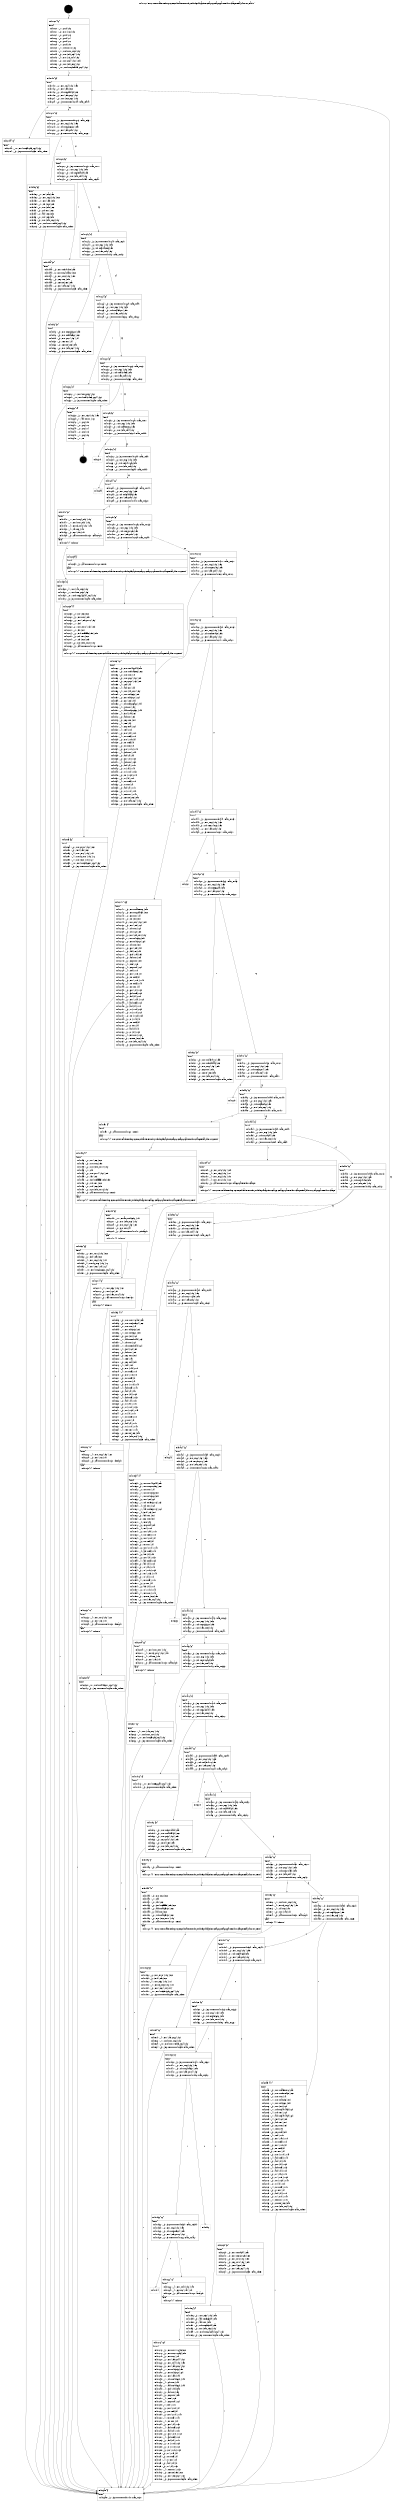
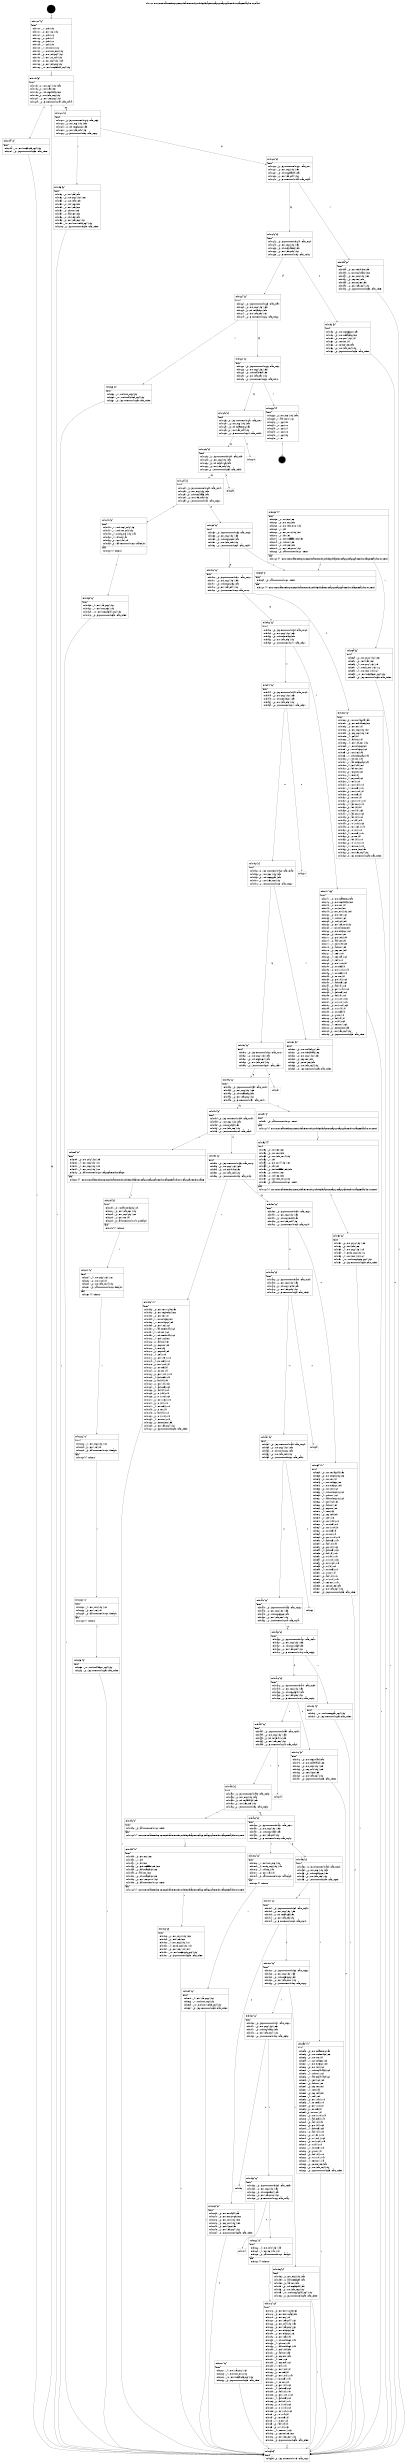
edge "0x402059 [5]" -> "0x40205e [44]": reversed
node "0x40200a [23]": removed
